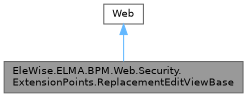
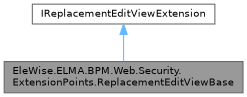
node "Web": label "Web" -> "IReplacementEditViewExtension"
